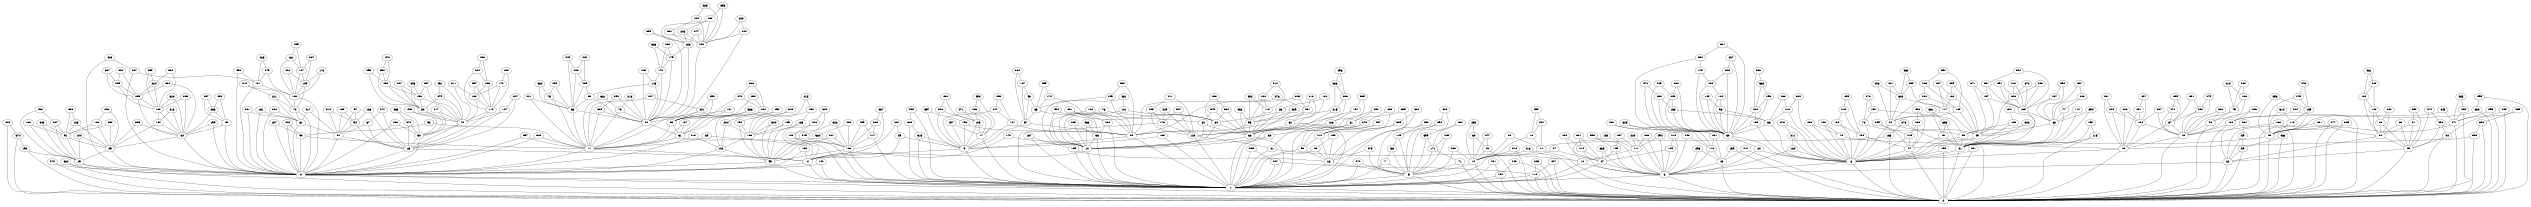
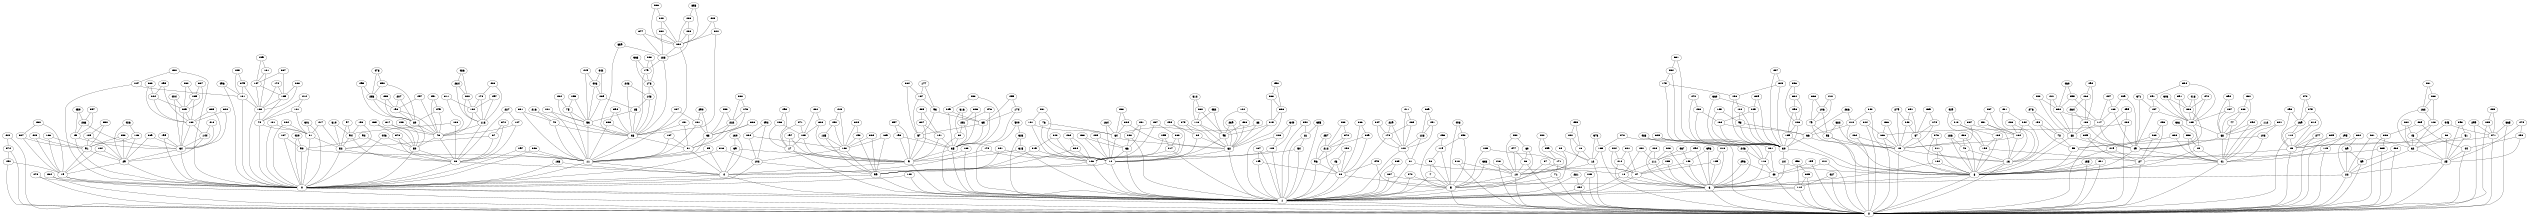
edge "233" -- "188": now "202" -- "188"
node "177": added
node "373": added
node "493": added
